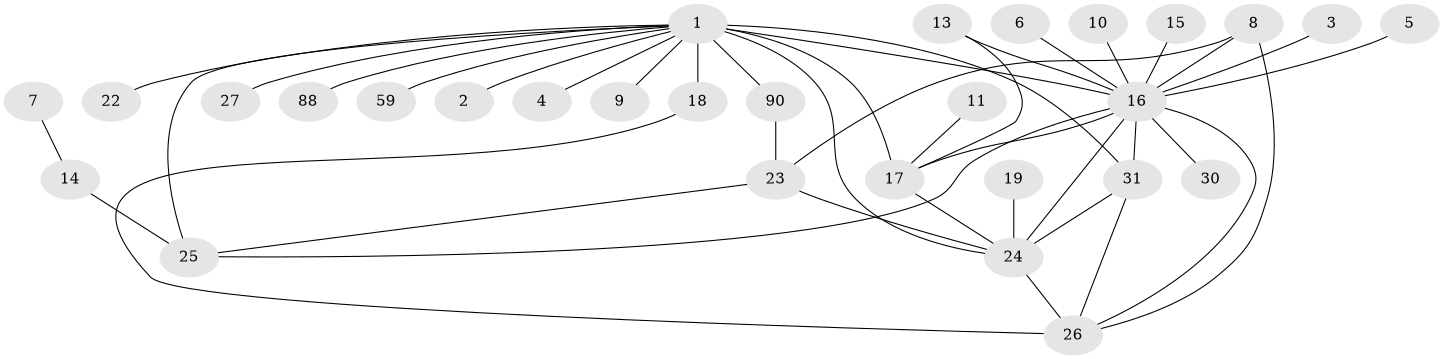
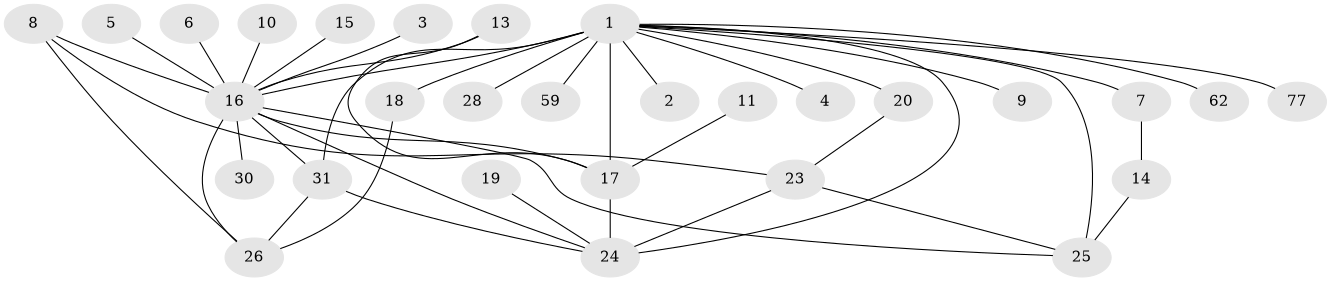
edge "1" -- "7": added
node "22": label "22" -> "62"
node "27": label "27" -> "77"
node "88": label "88" -> "28"
node "90": label "90" -> "20"
edge "24" -- "26": removed
